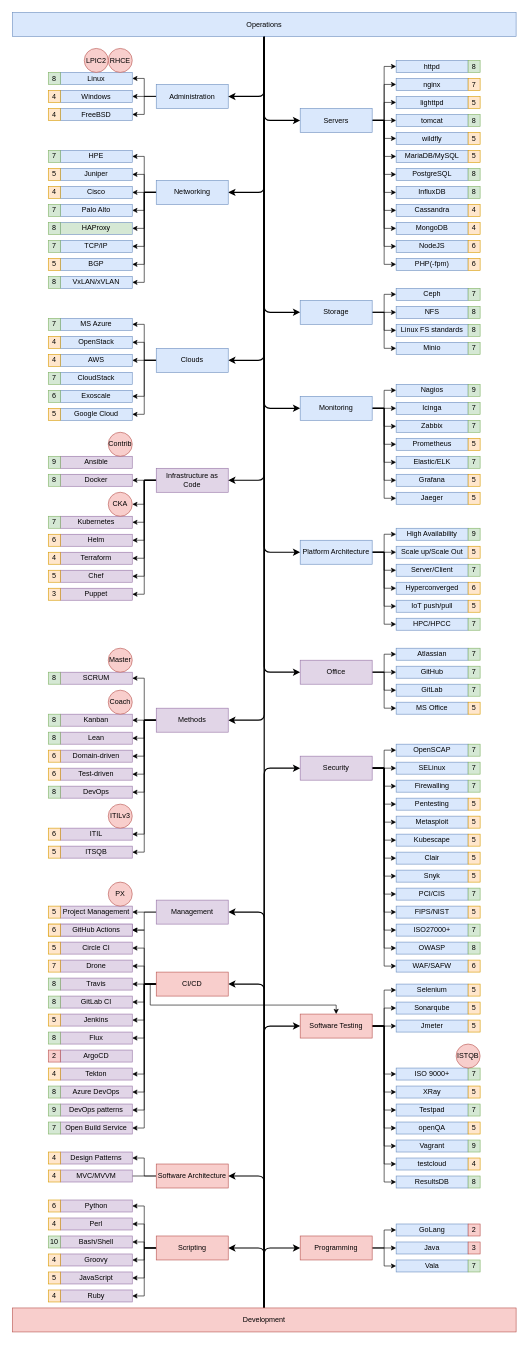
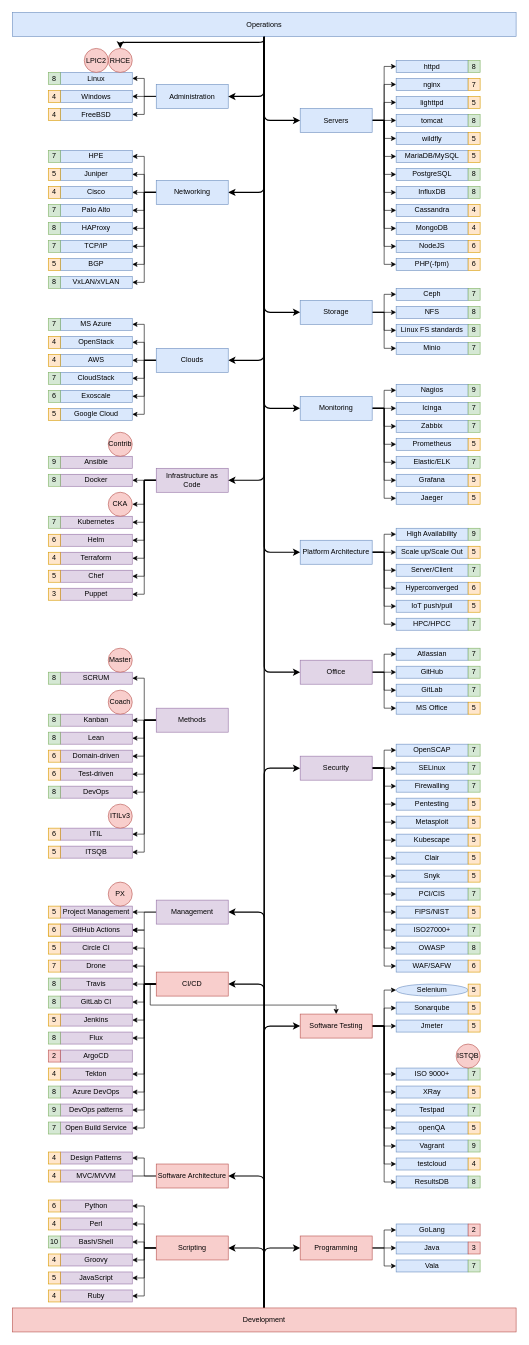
node "HAProxy": fillcolor #d5e8d4 -> #dae8fc
edge "Clouds" -> "CloudStack": added
edge "Operations" -> "Methods": now "Operations" -> "RHCE"
node "Selenium": shape rectangle -> ellipse
